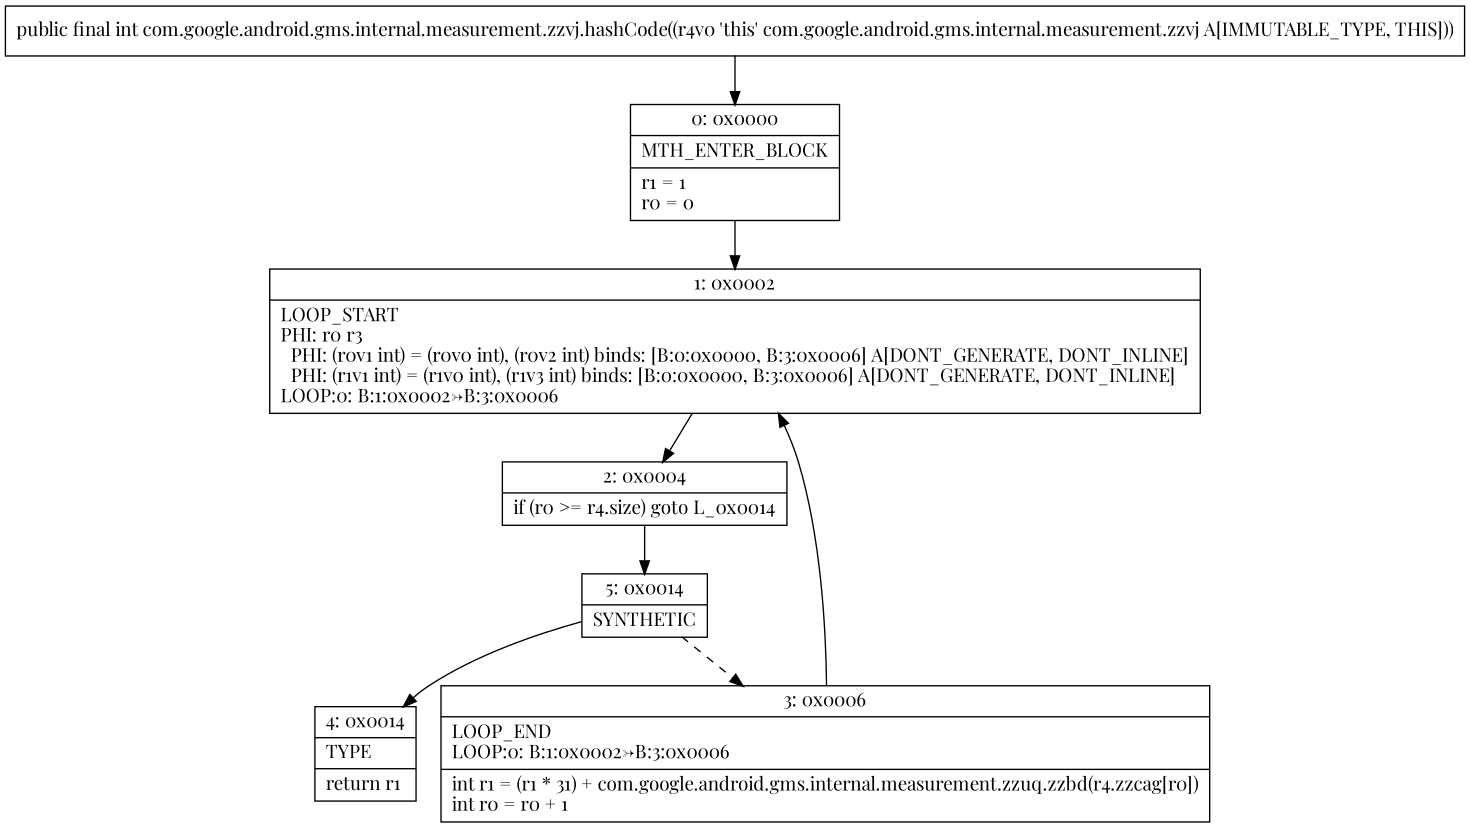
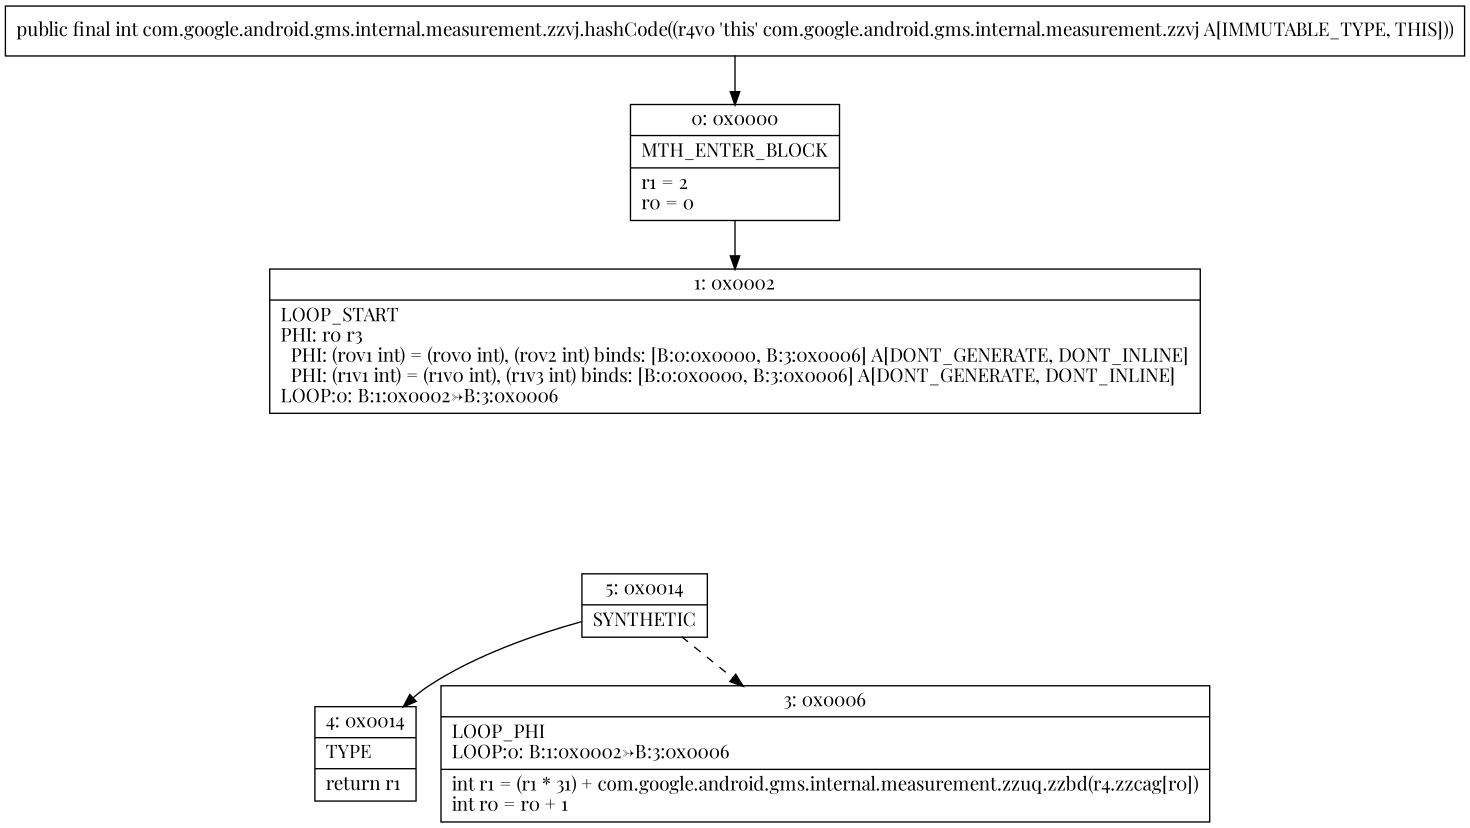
node "0: 0x0000": text "r1 = 1" -> "r1 = 2"
node "2: 0x0004": removed
edge "3: 0x0006" -> "1: 0x0002": removed
node "3: 0x0006": text "LOOP_END" -> "LOOP_PHI"
